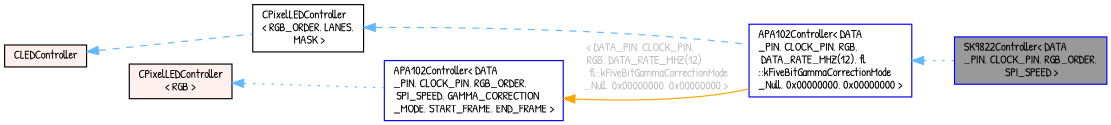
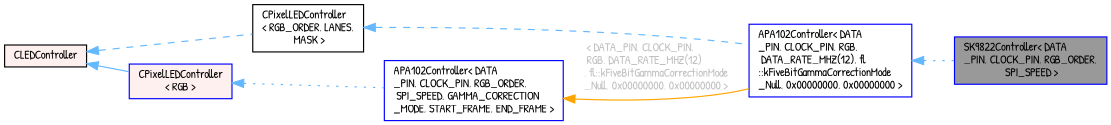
edge "CPixelLEDController < RGB >" -> "CLEDController": added
node "CPixelLEDController < RGB >": color black -> blue
